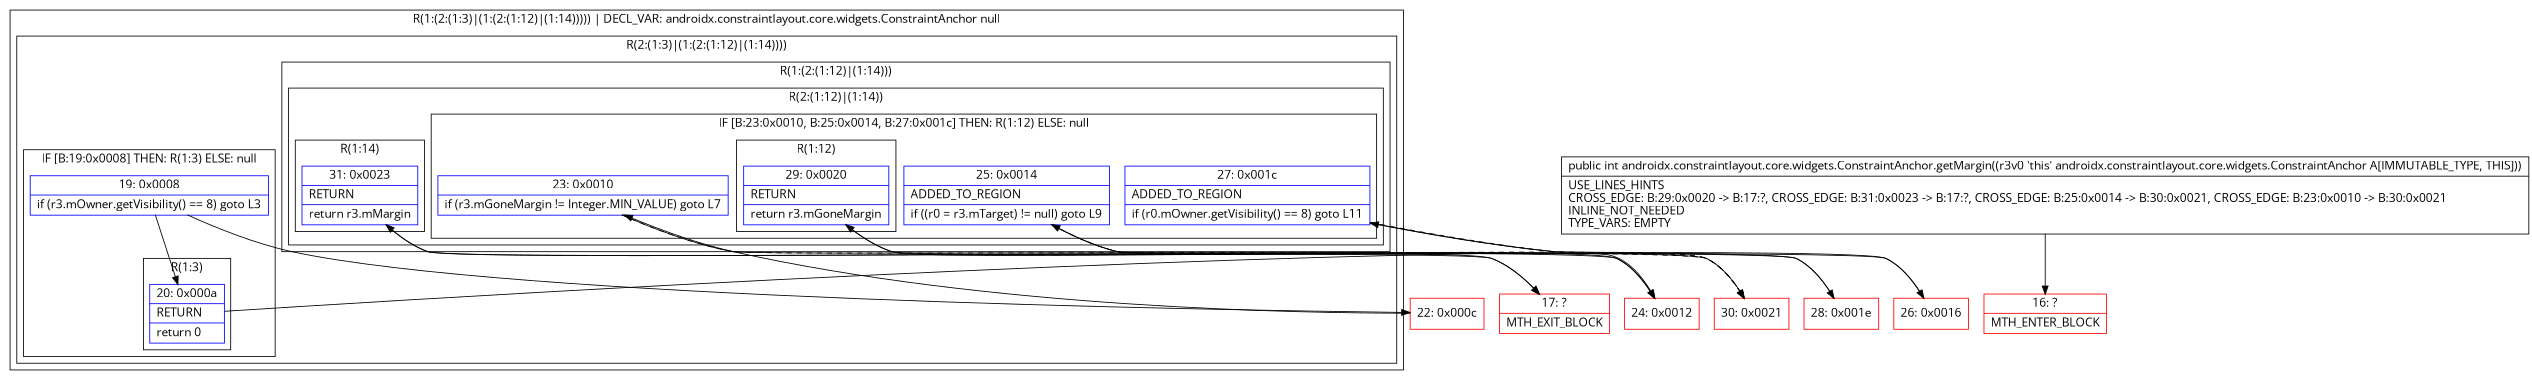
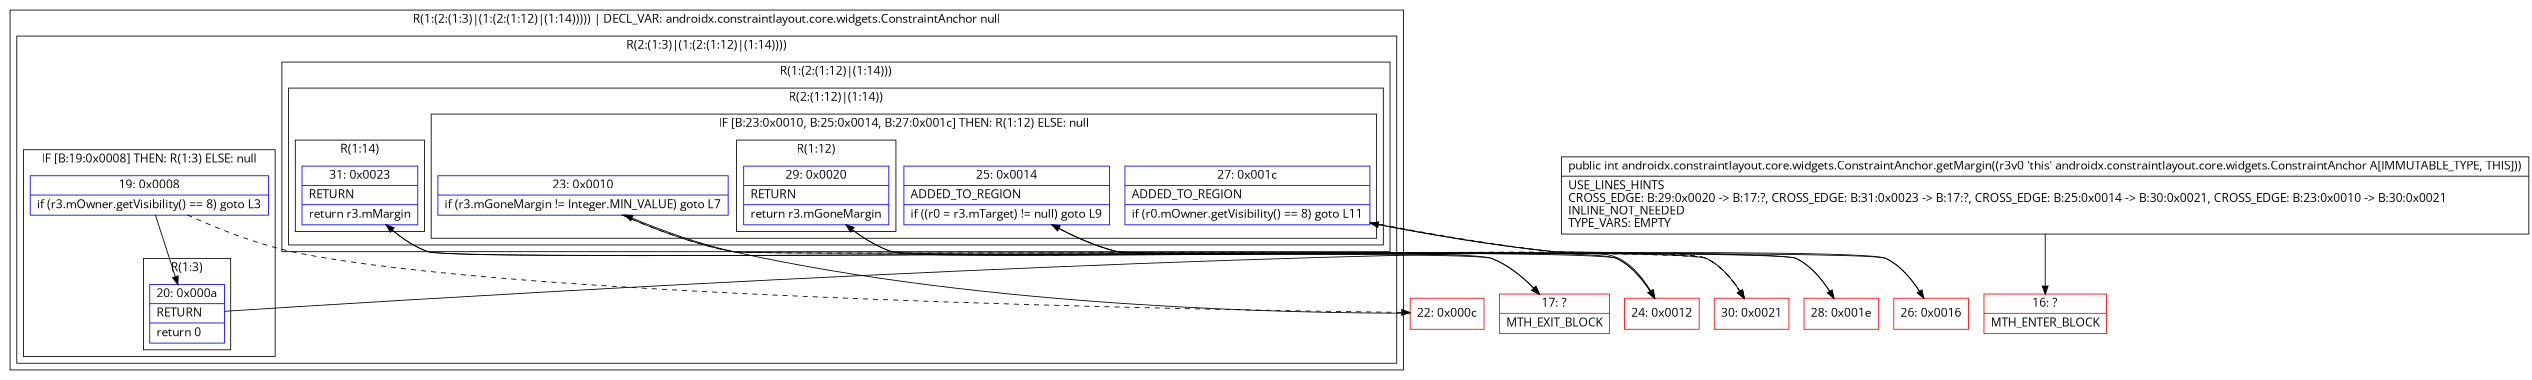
edge "19: 0x0008" -> "22: 0x000c": style solid -> dashed
